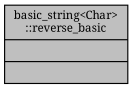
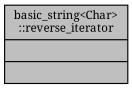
node "basic_string<Char>": text "::reverse_basic" -> "::reverse_iterator"
